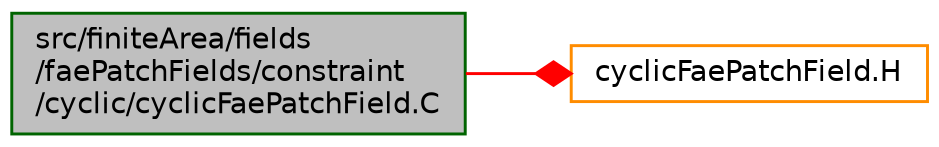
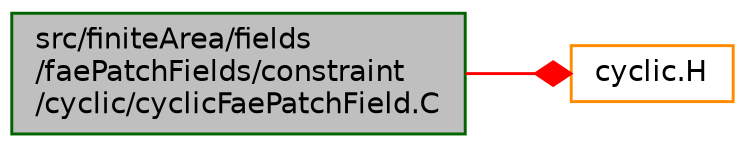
node "cyclicFaePatchField.H": label "cyclicFaePatchField.H" -> "cyclic.H"
